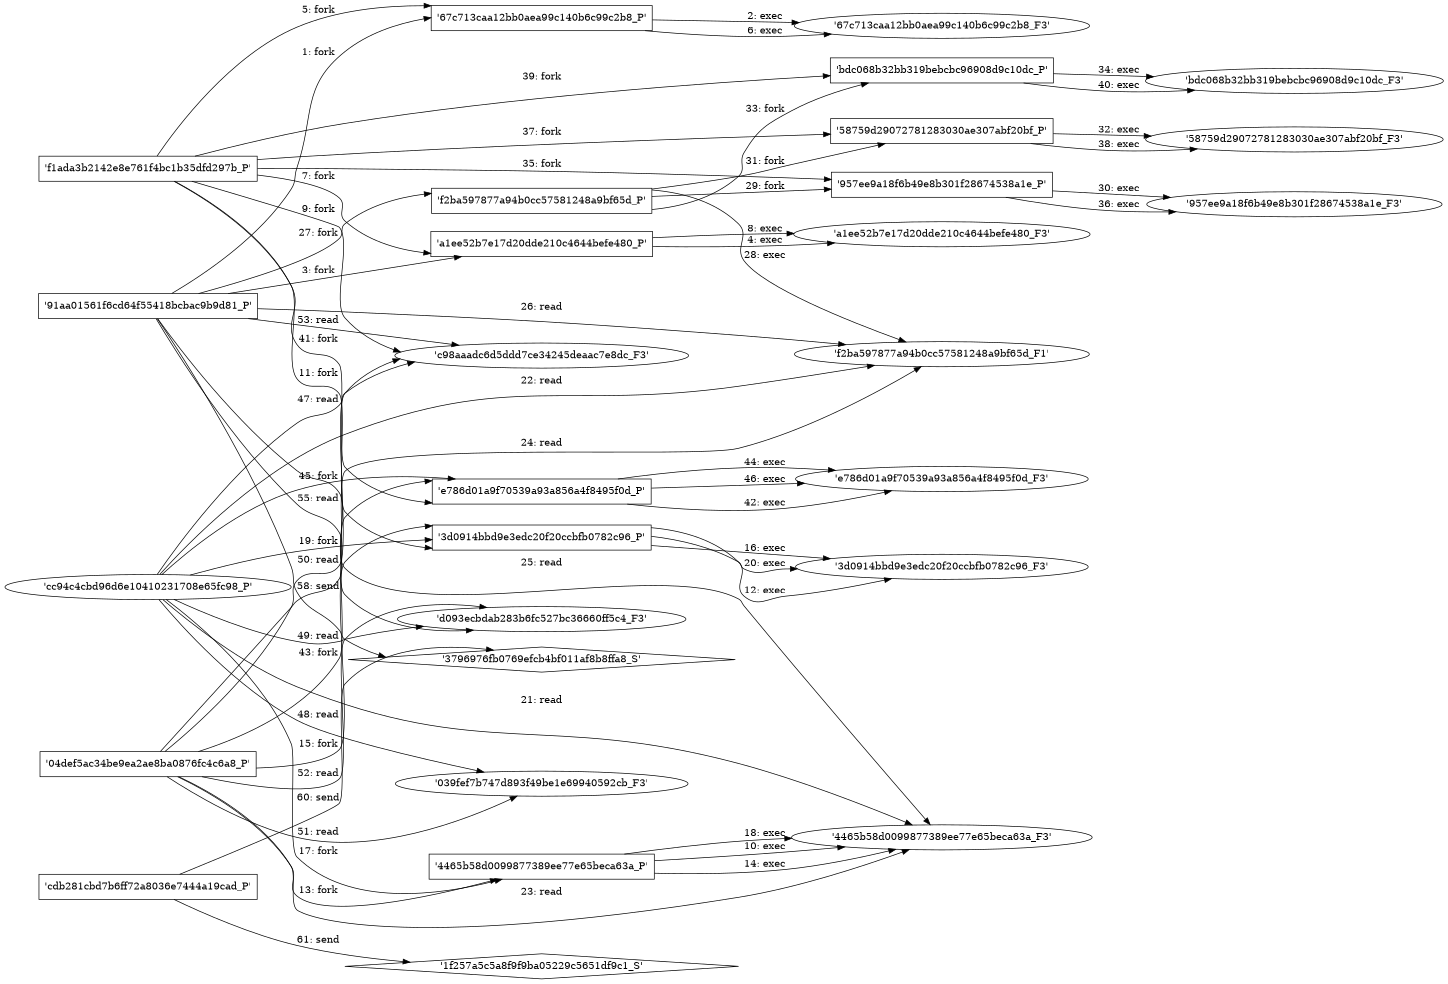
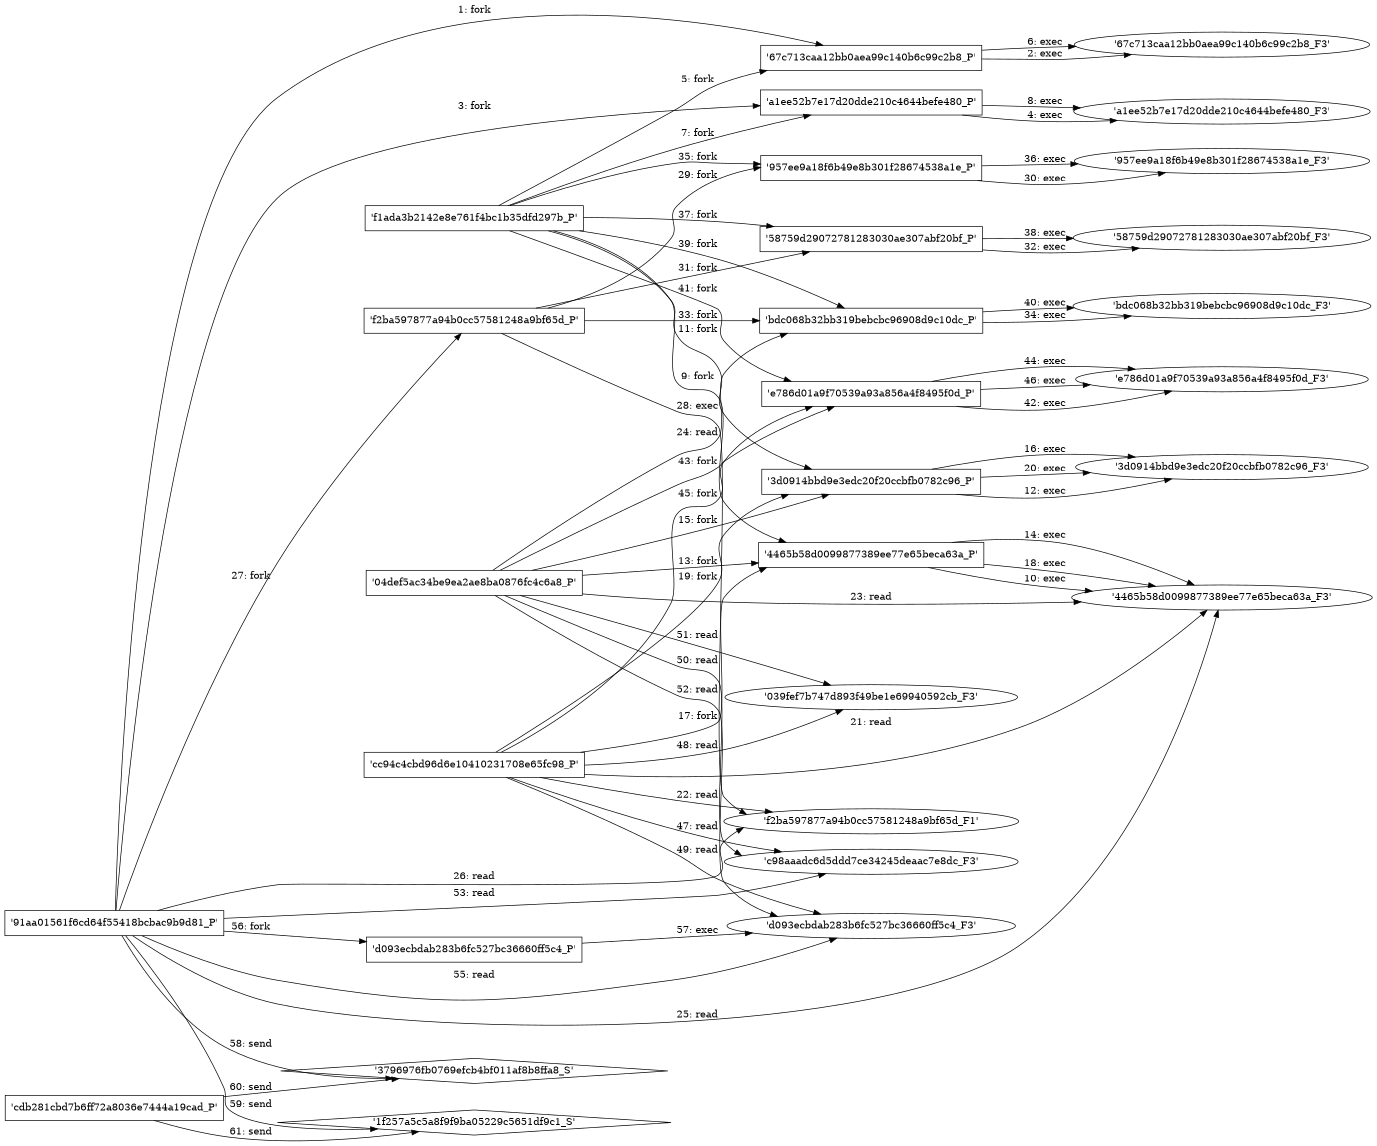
edge "'f1ada3b2142e8e761f4bc1b35dfd297b_P'" -> "'c98aaadc6d5ddd7ce34245deaac7e8dc_F3'": now "'f1ada3b2142e8e761f4bc1b35dfd297b_P'" -> "'4465b58d0099877389ee77e65beca63a_P'"
edge "'04def5ac34be9ea2ae8ba0876fc4c6a8_P'" -> "'f2ba597877a94b0cc57581248a9bf65d_F1'": now "'04def5ac34be9ea2ae8ba0876fc4c6a8_P'" -> "'bdc068b32bb319bebcbc96908d9c10dc_P'"
node "'cc94c4cbd96d6e10410231708e65fc98_P'": shape ellipse -> box
node "'d093ecbdab283b6fc527bc36660ff5c4_P'": added
edge "'91aa01561f6cd64f55418bcbac9b9d81_P'" -> "'1f257a5c5a8f9f9ba05229c5651df9c1_S'": added, label "59: send"
